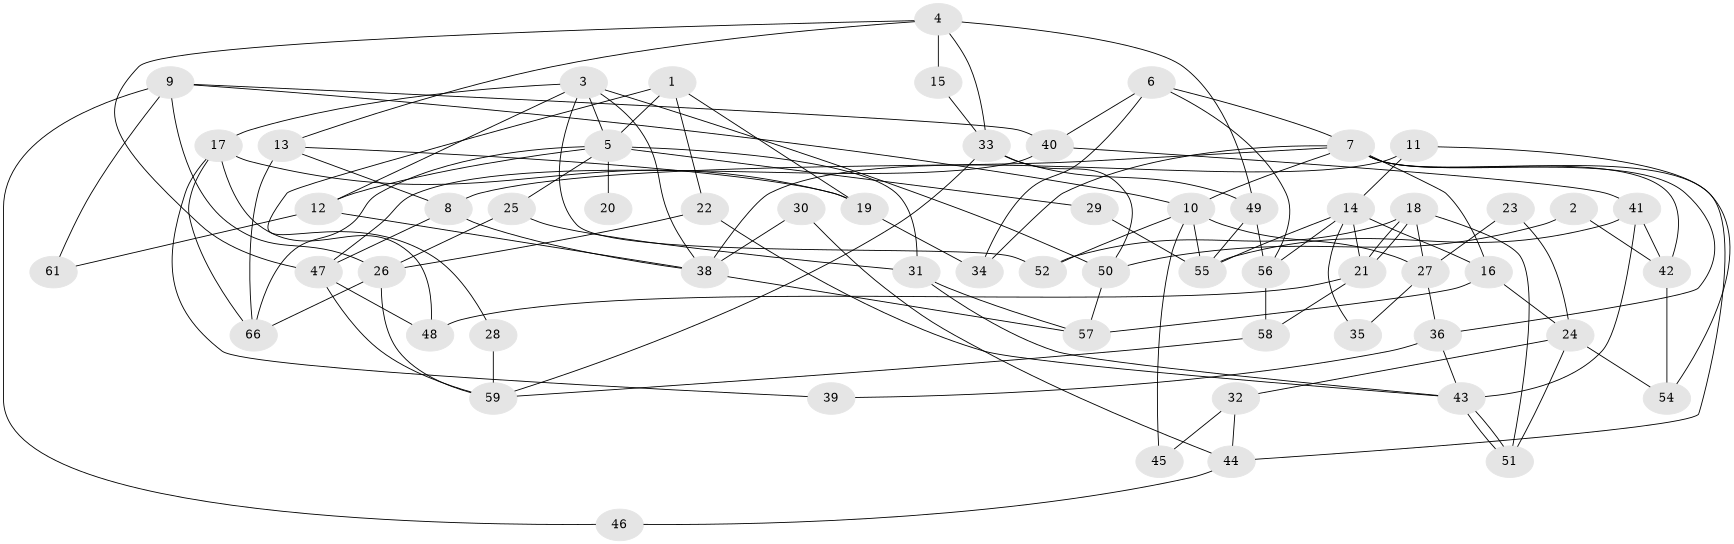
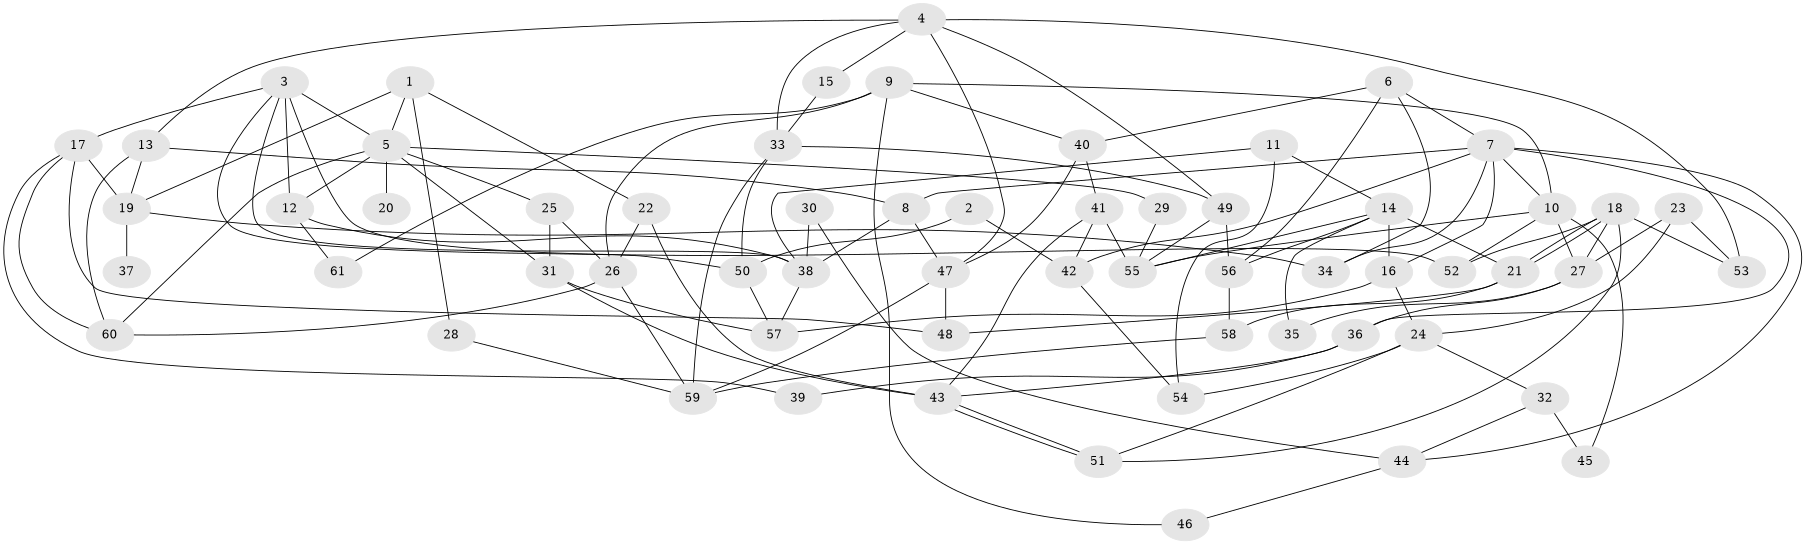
node "37": added
node "53": added
node "66": label "66" -> "60"
